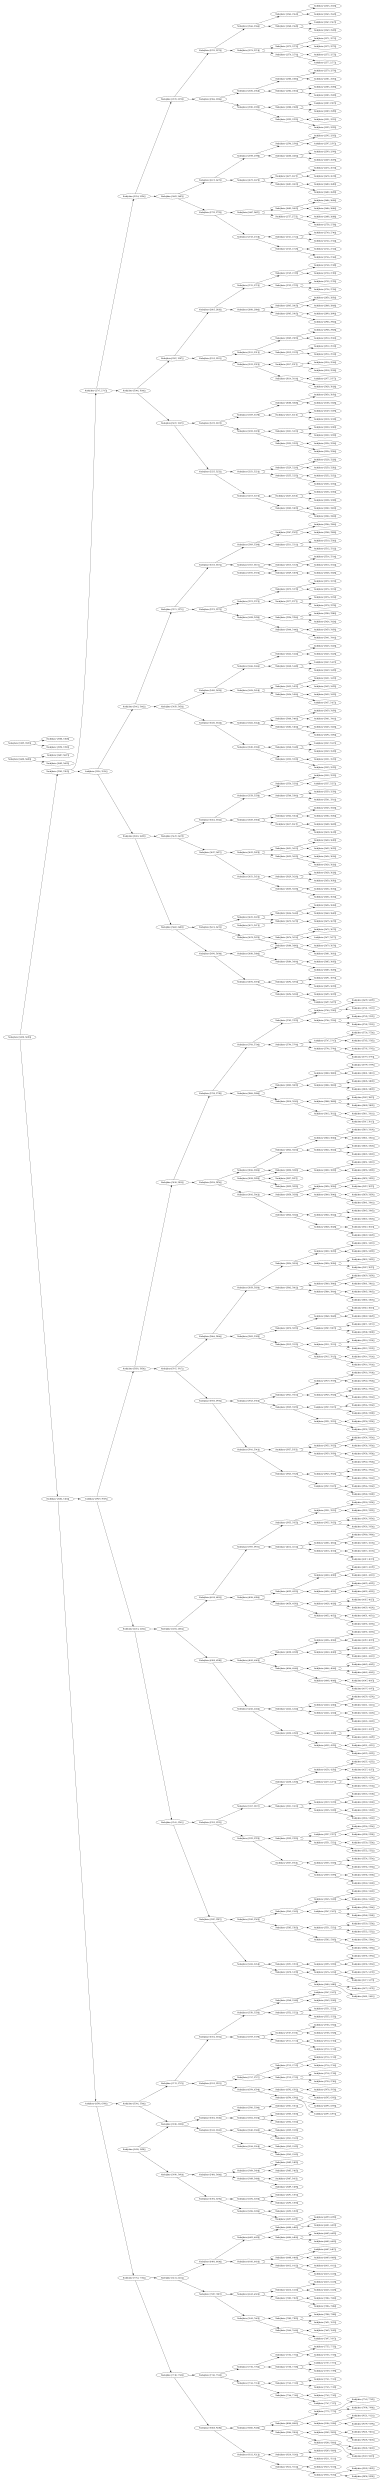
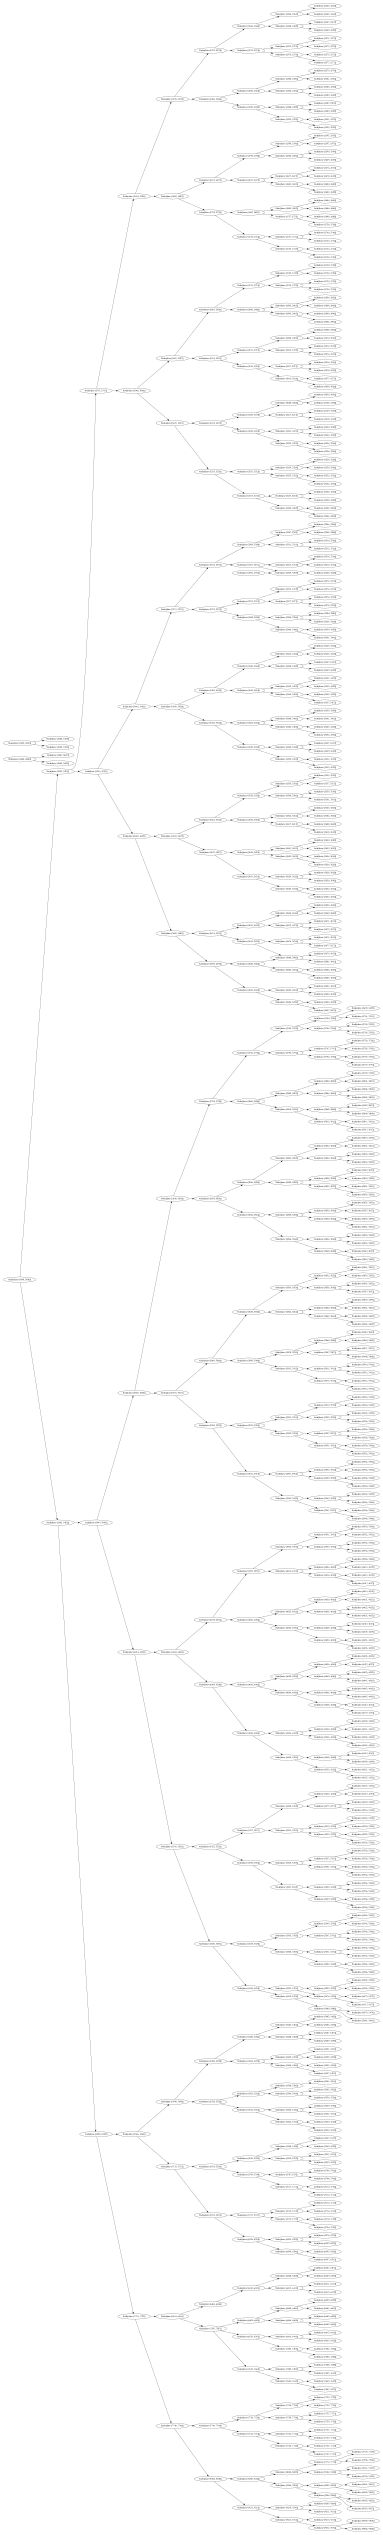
edge "Node{data=[3671, 3671]}" -> "Node{data=[3672, 3672]}": reversed
edge "Node{data=[3828, 3828]}" -> "Node{data=[3830, 3830]}": reversed
edge "Node{data=[5546, 5546]}" -> "Node{data=[5538, 5538]}": now "Node{data=[5546, 5546]}" -> "Node{data=[5498, 5498]}"
edge "Node{data=[6406, 6406]}" -> "Node{data=[6402, 6402]}": now "Node{data=[7387, 7387]}" -> "Node{data=[6402, 6402]}"
